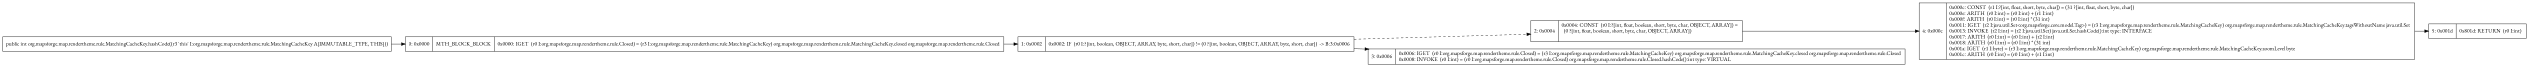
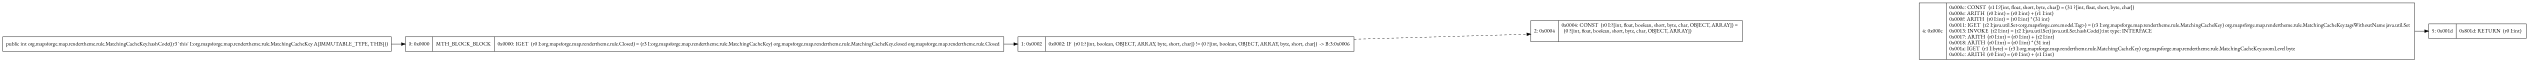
edge "2: 0x0004" -> "4: 0x000c": removed
node "3: 0x0006": removed
